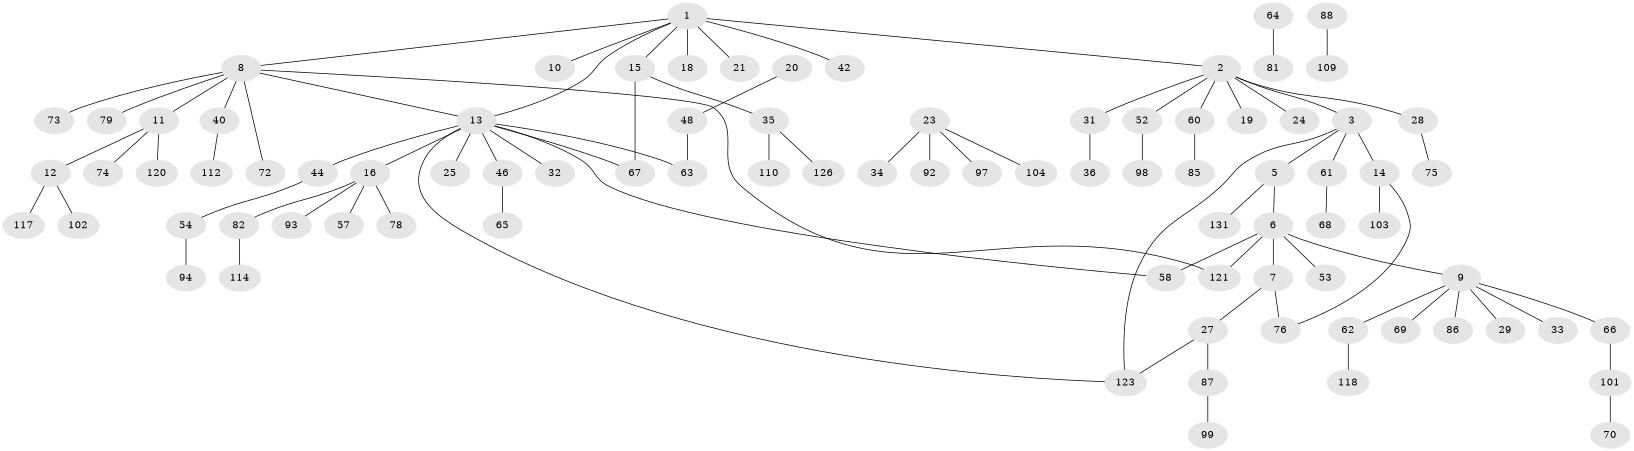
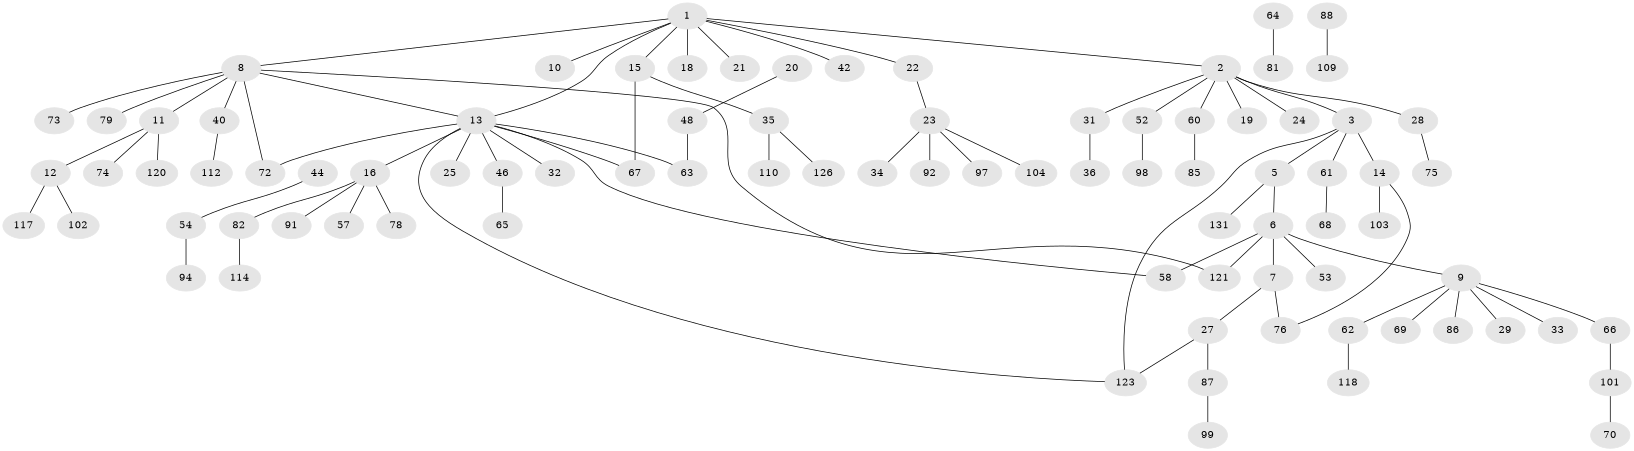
node "22": added
edge "13" -- "44": now "13" -- "72"
node "93": label "93" -> "91"
